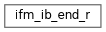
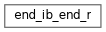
node "ifm_ib_end_r": label "ifm_ib_end_r" -> "end_ib_end_r"
